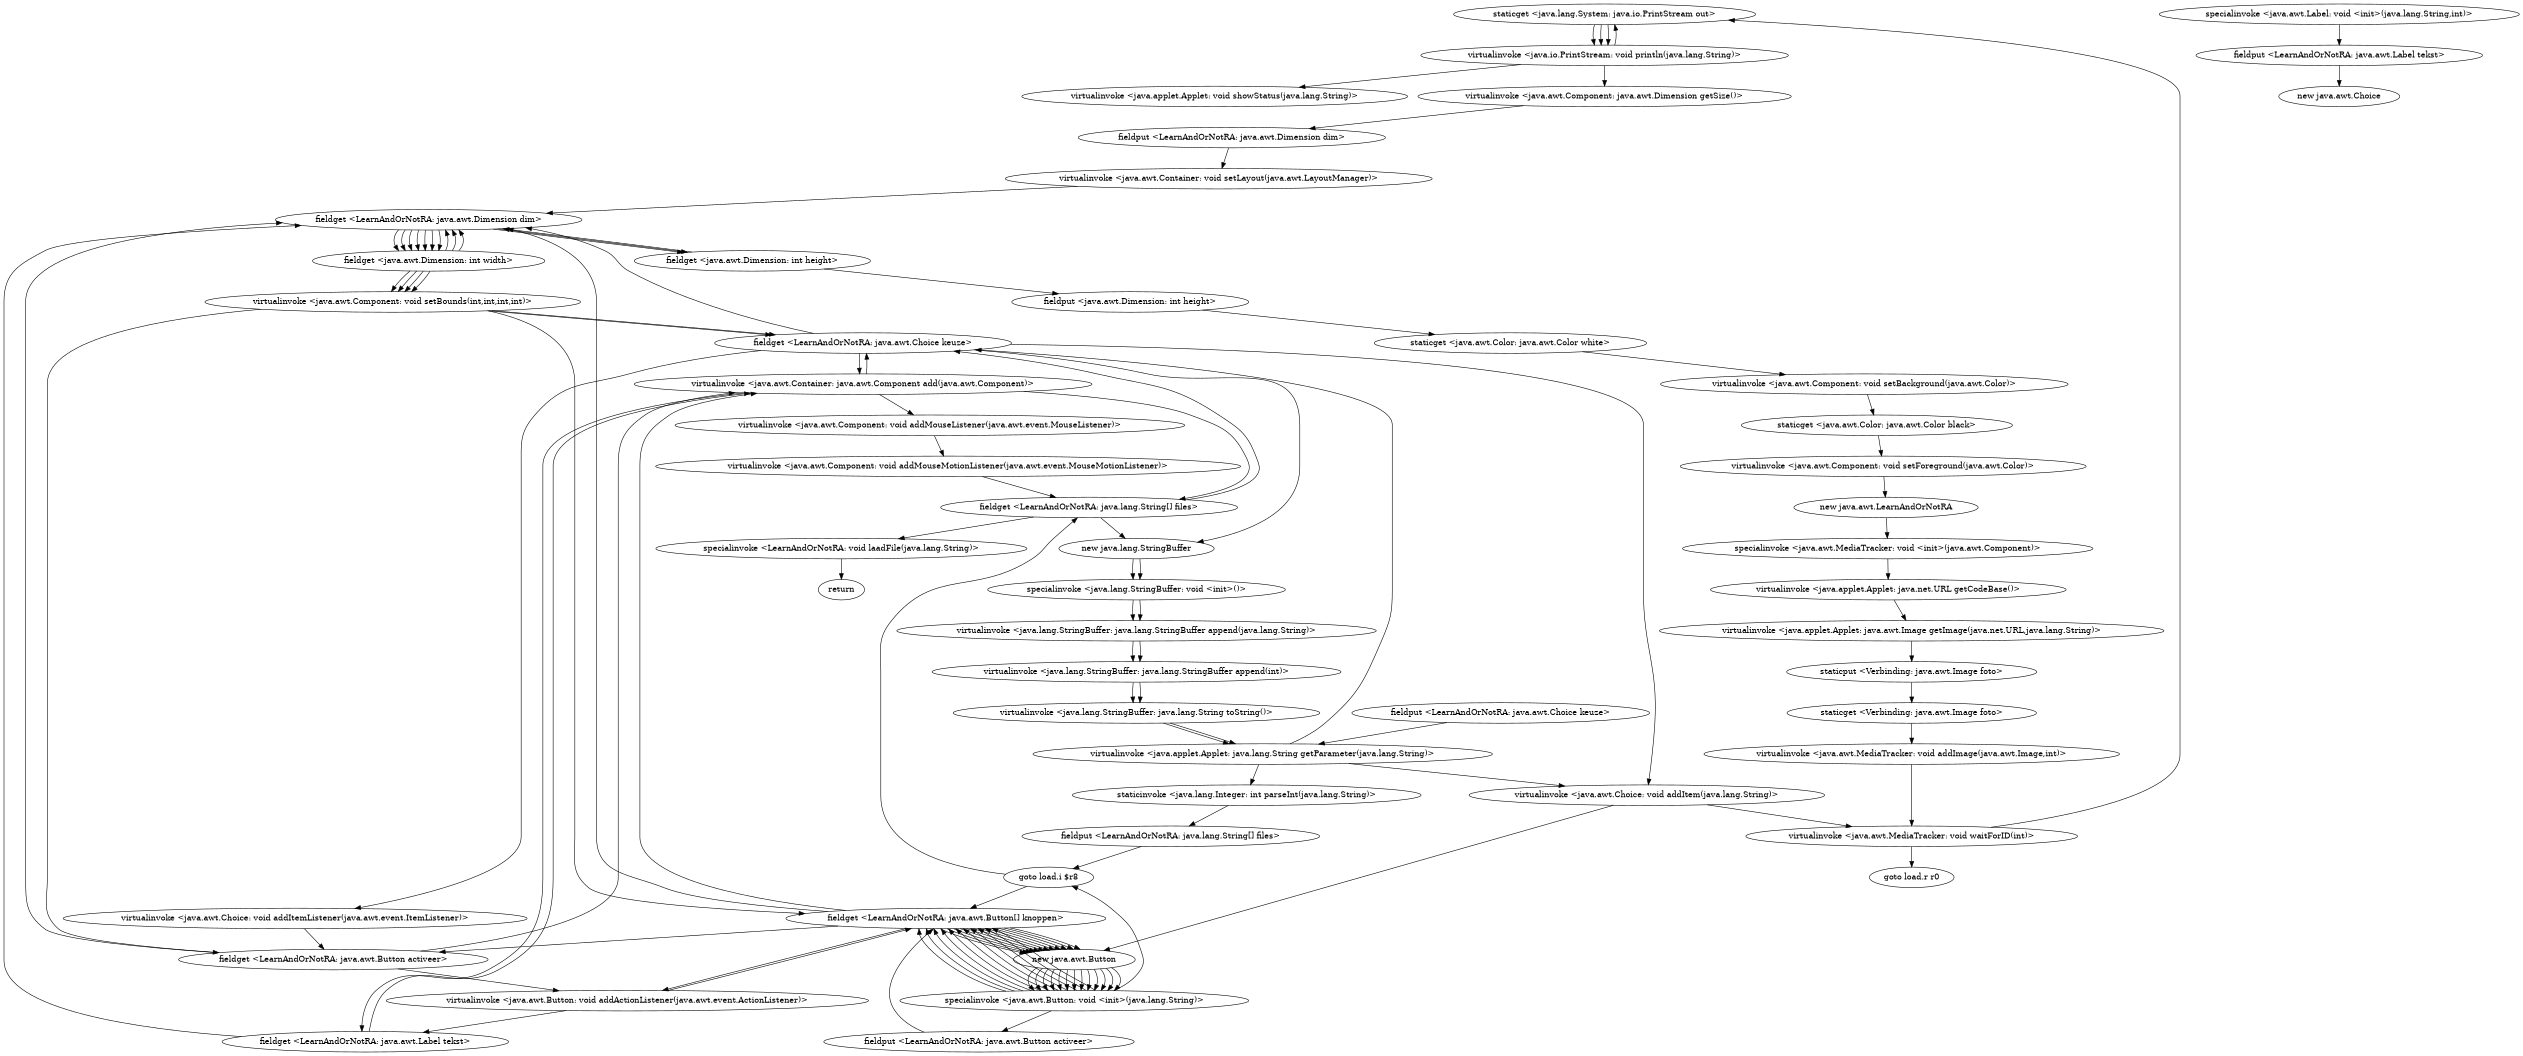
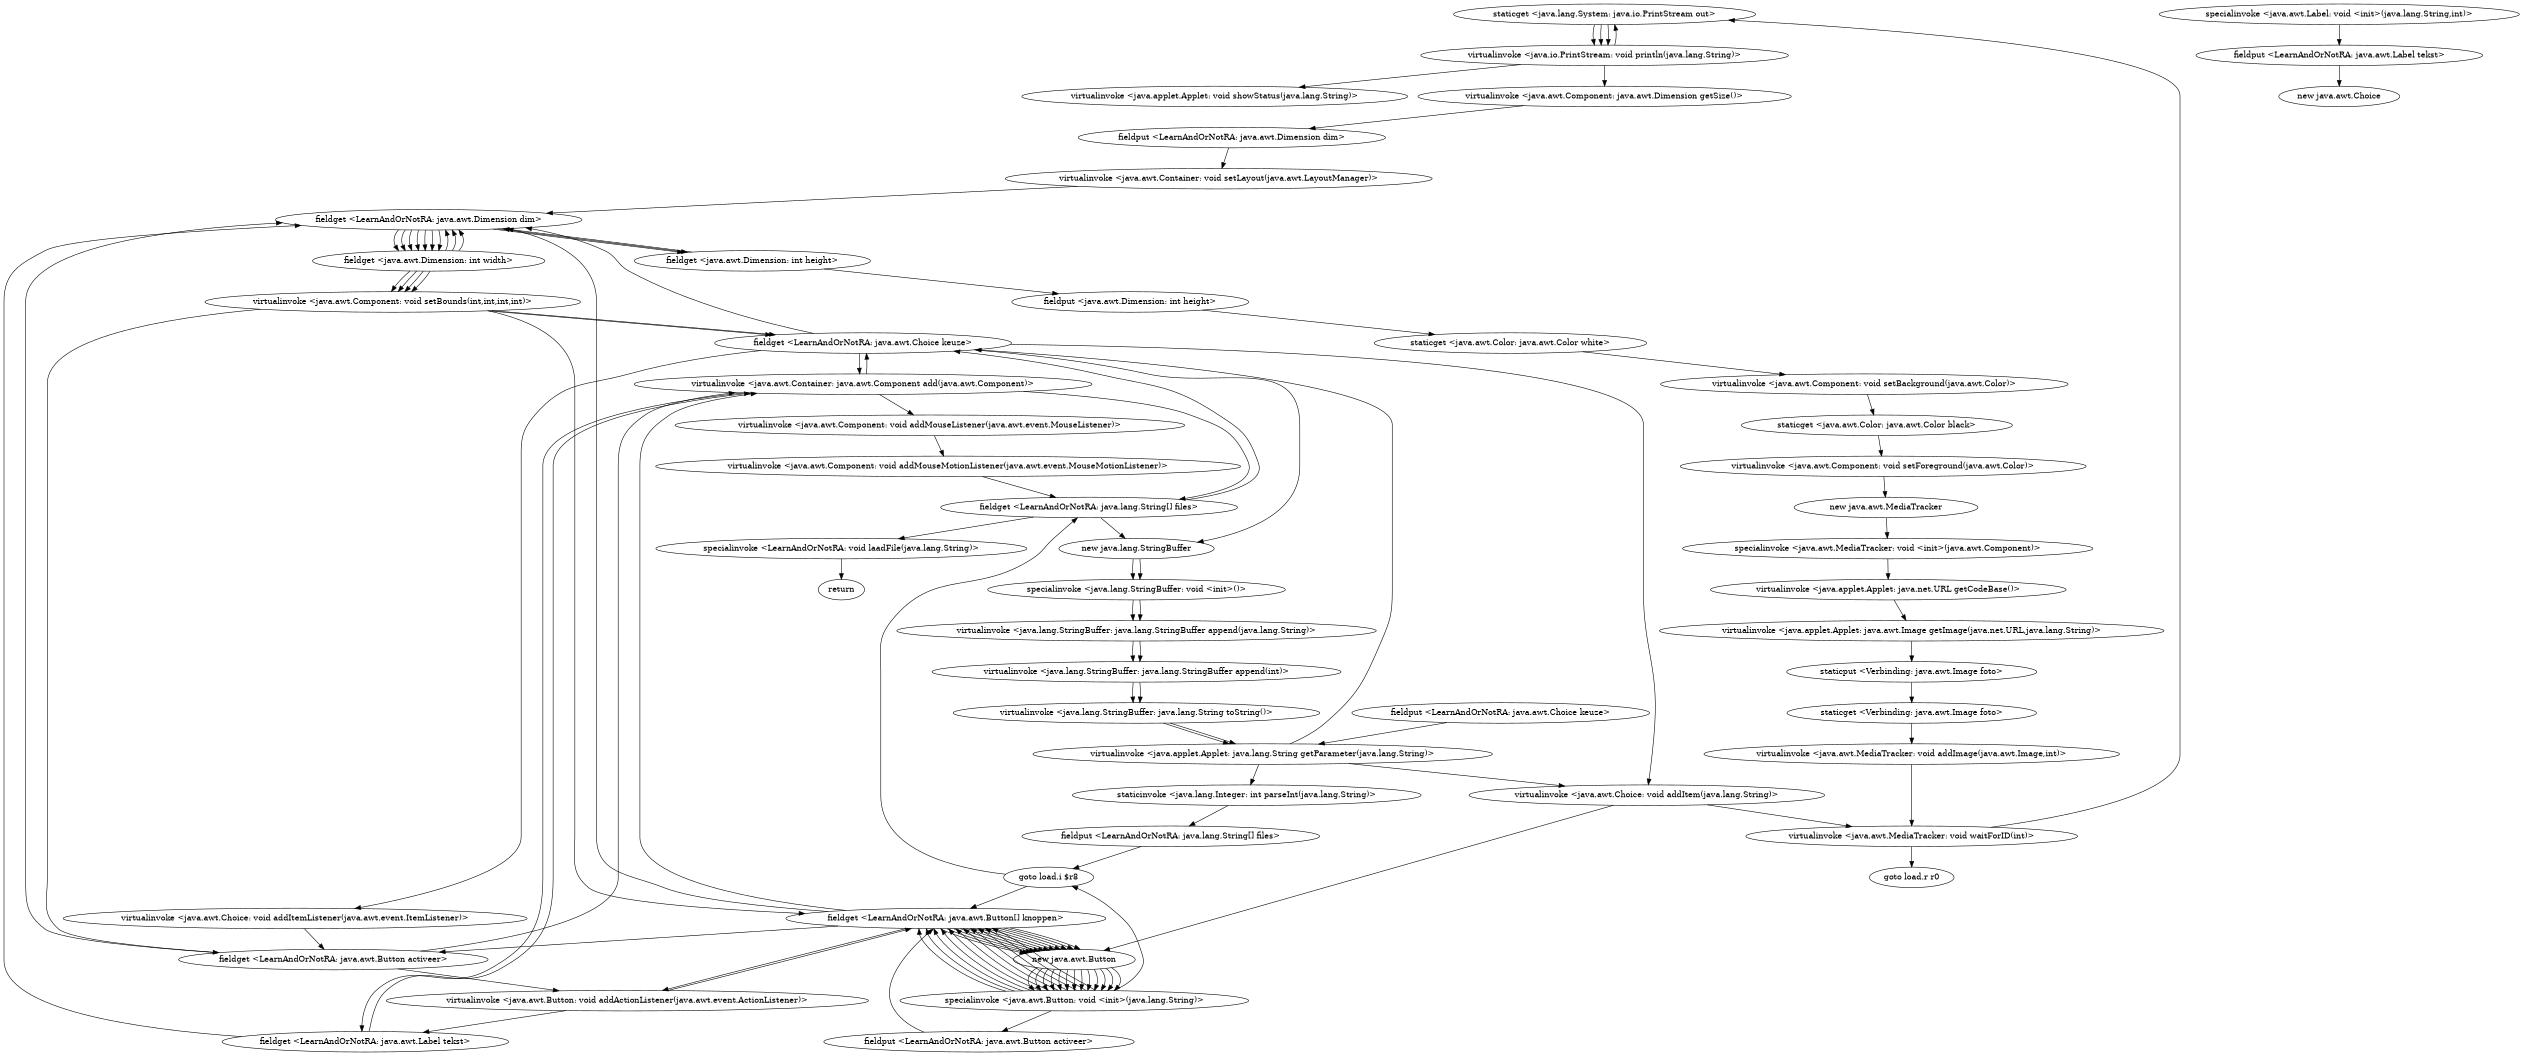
node "new java.awt.LearnAndOrNotRA": label "new java.awt.LearnAndOrNotRA" -> "new java.awt.MediaTracker"
